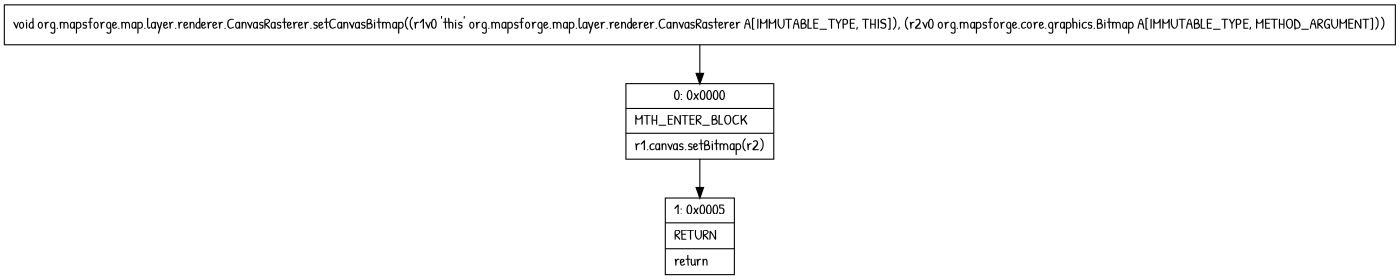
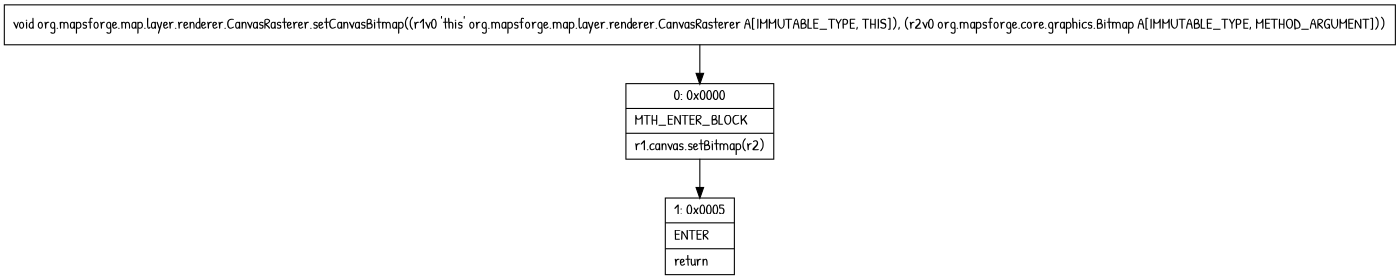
node "1: 0x0005": text "RETURN" -> "ENTER"
